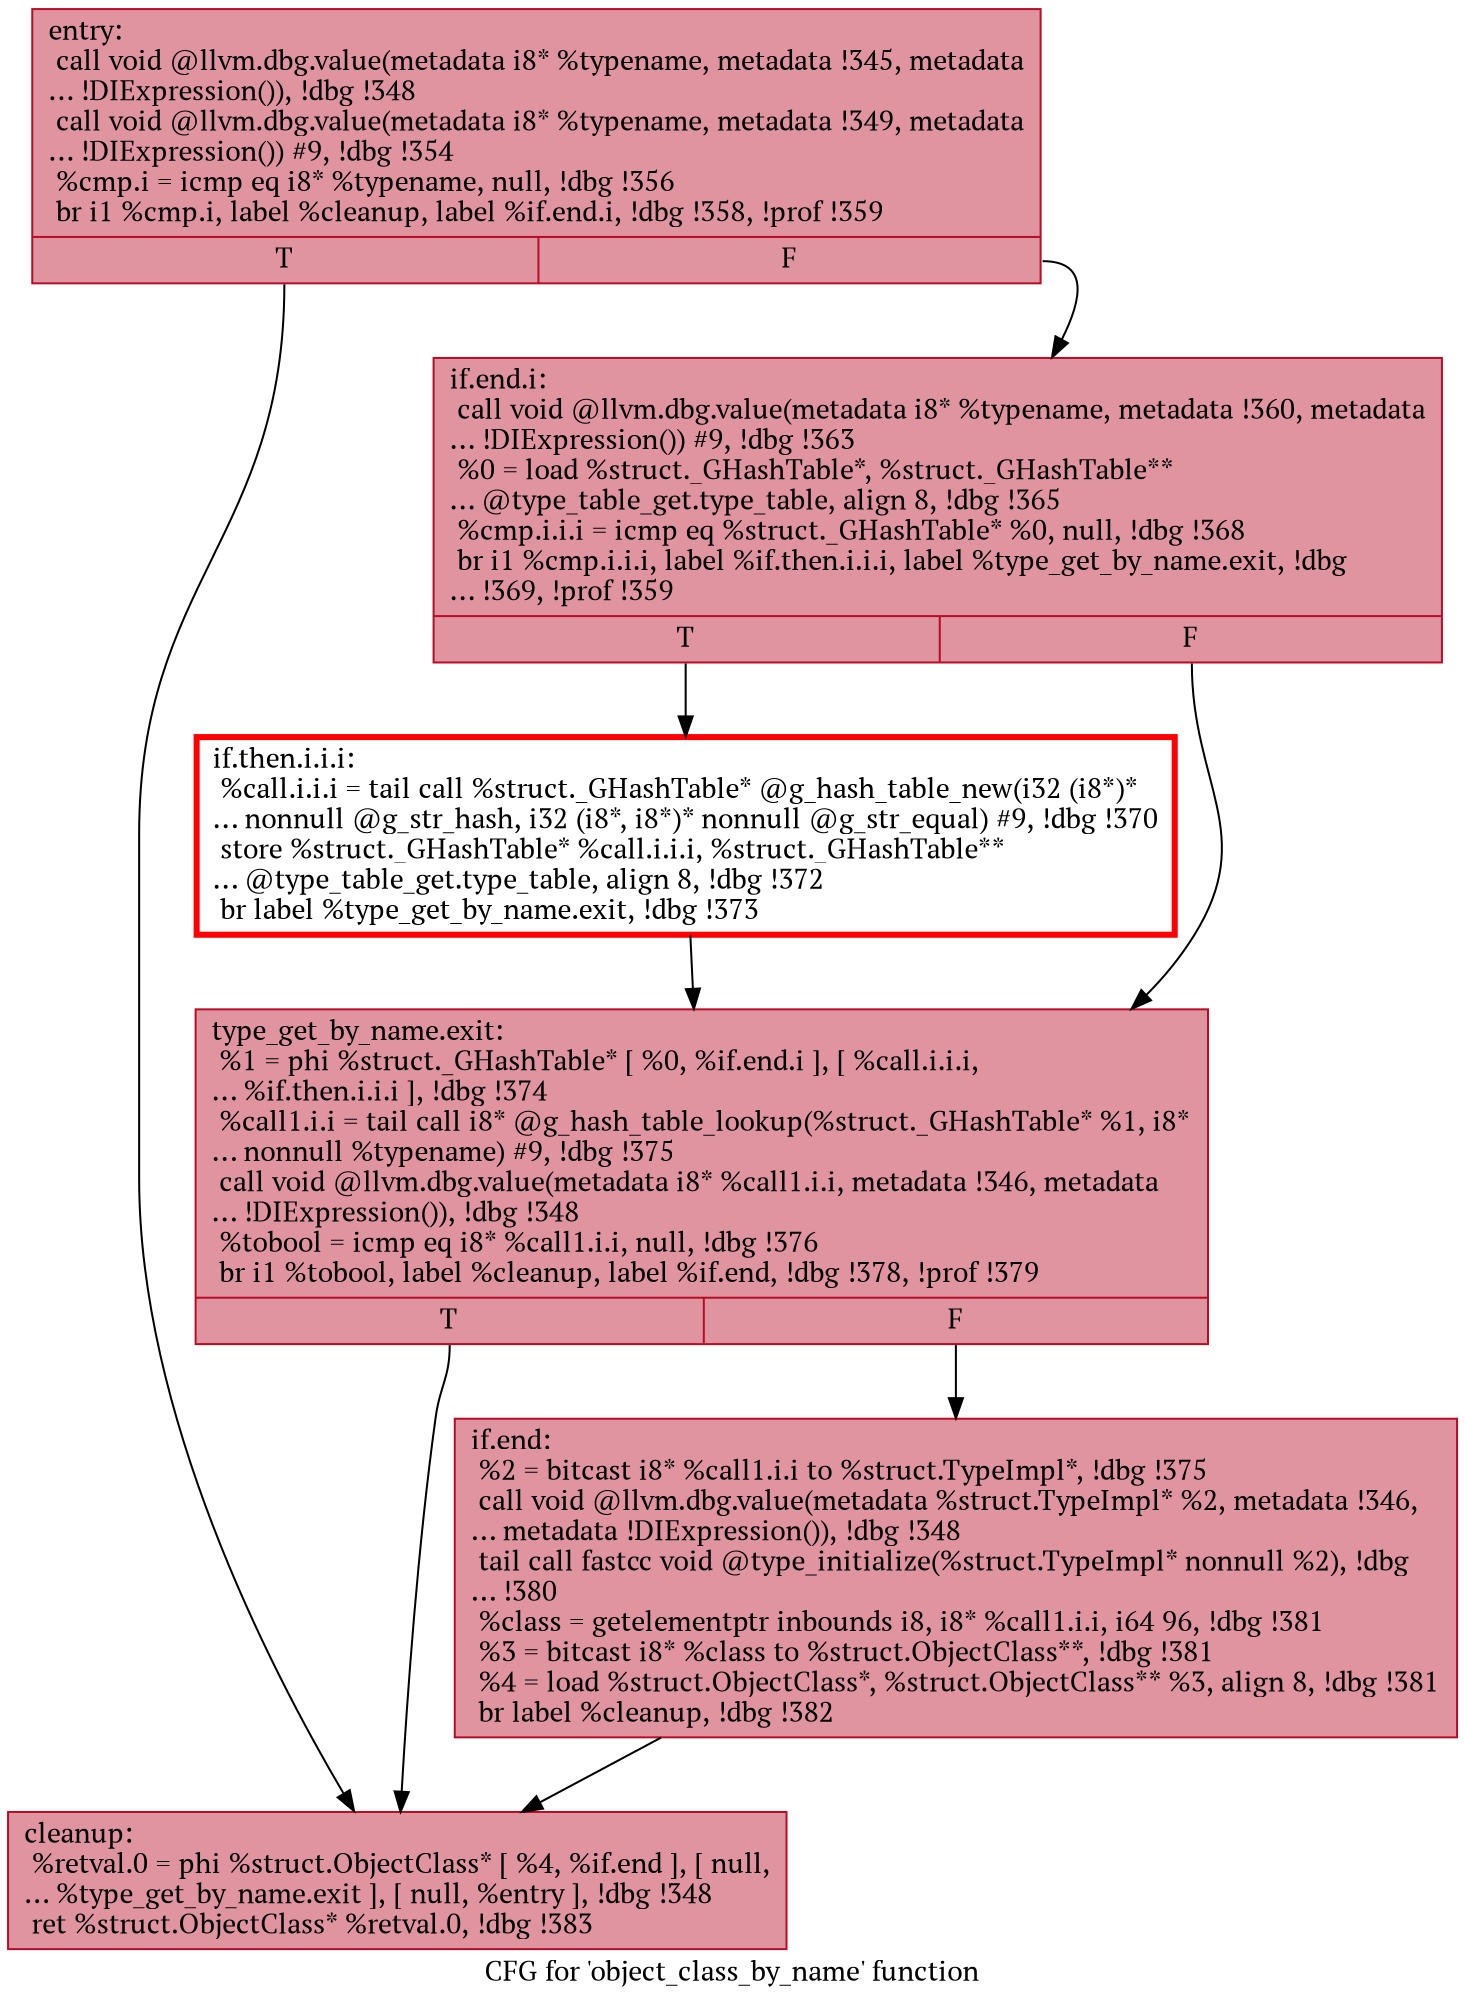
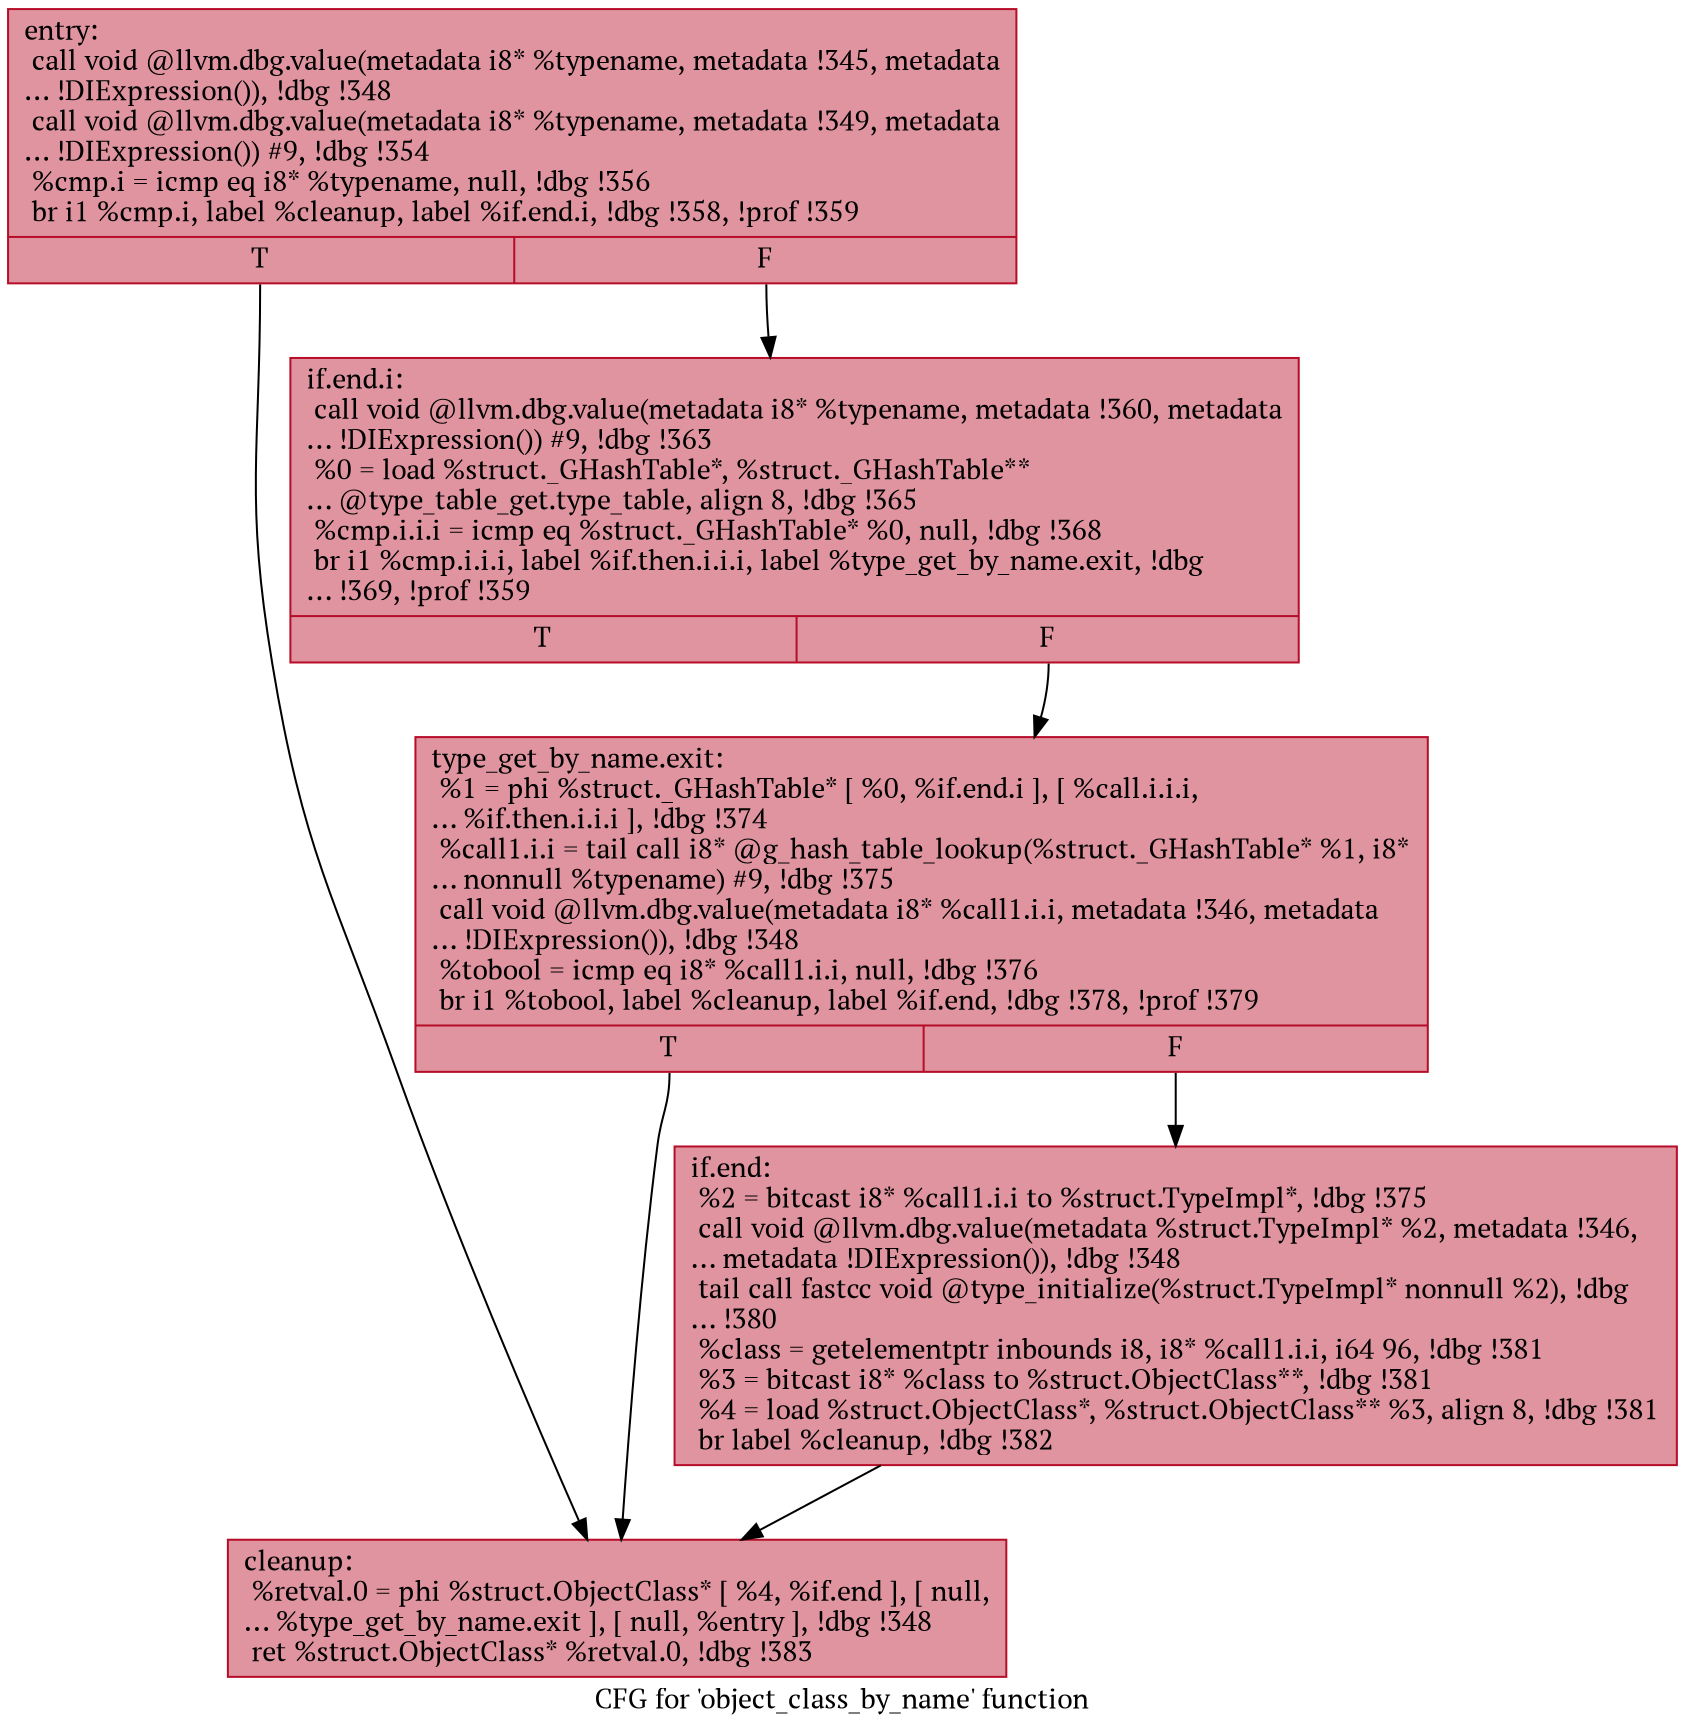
node "if.then.i.i.i:": removed
